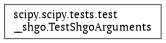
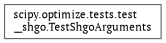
node "scipy.scipy.tests.test __shgo.TestShgoArguments": label "scipy.scipy.tests.test __shgo.TestShgoArguments" -> "scipy.optimize.tests.test __shgo.TestShgoArguments"
